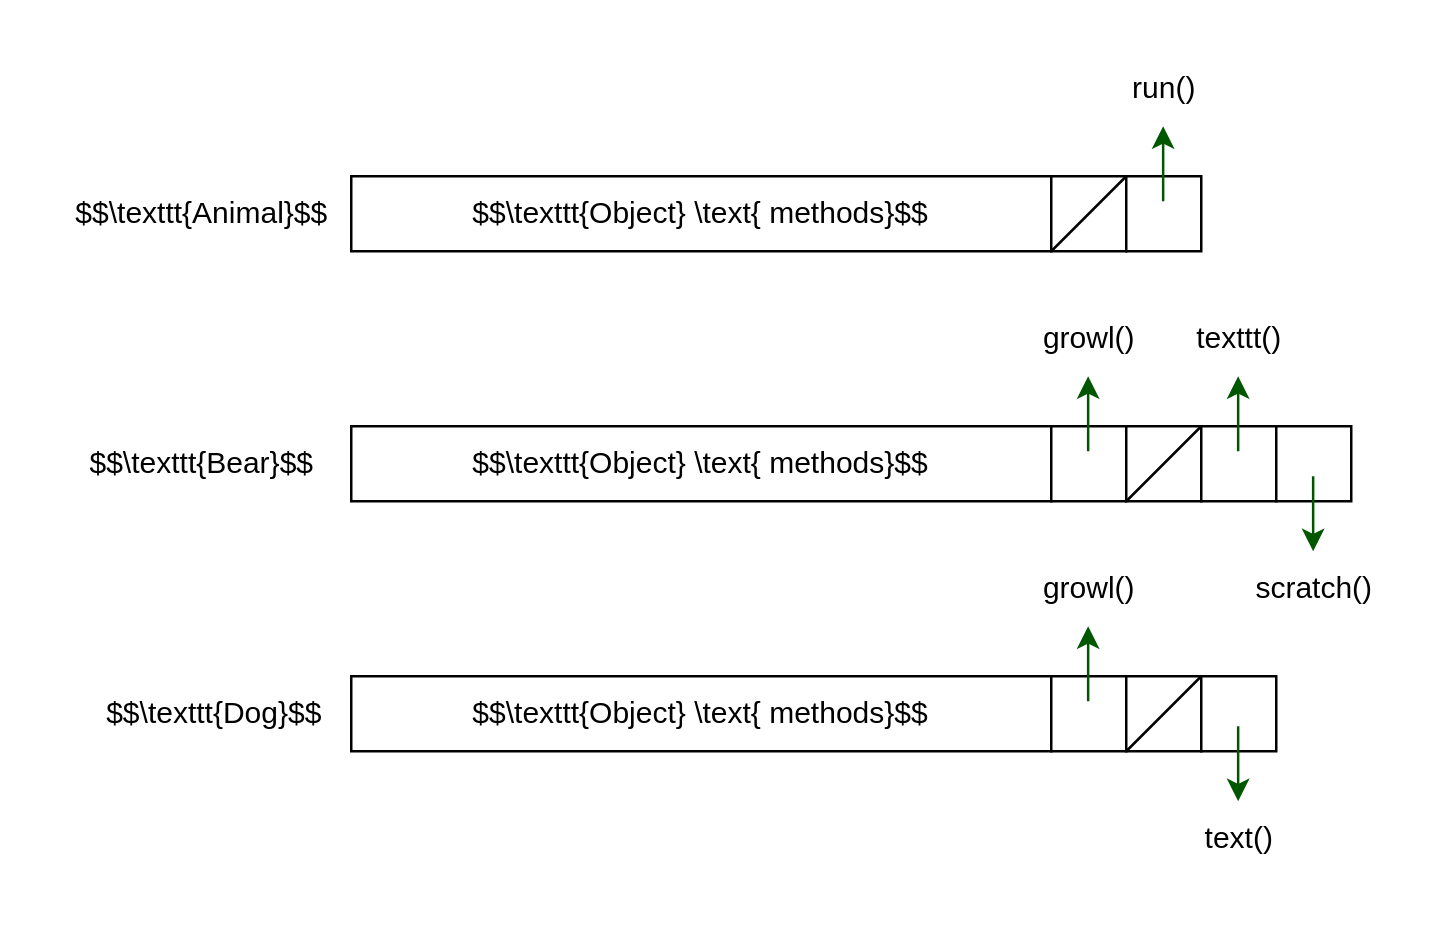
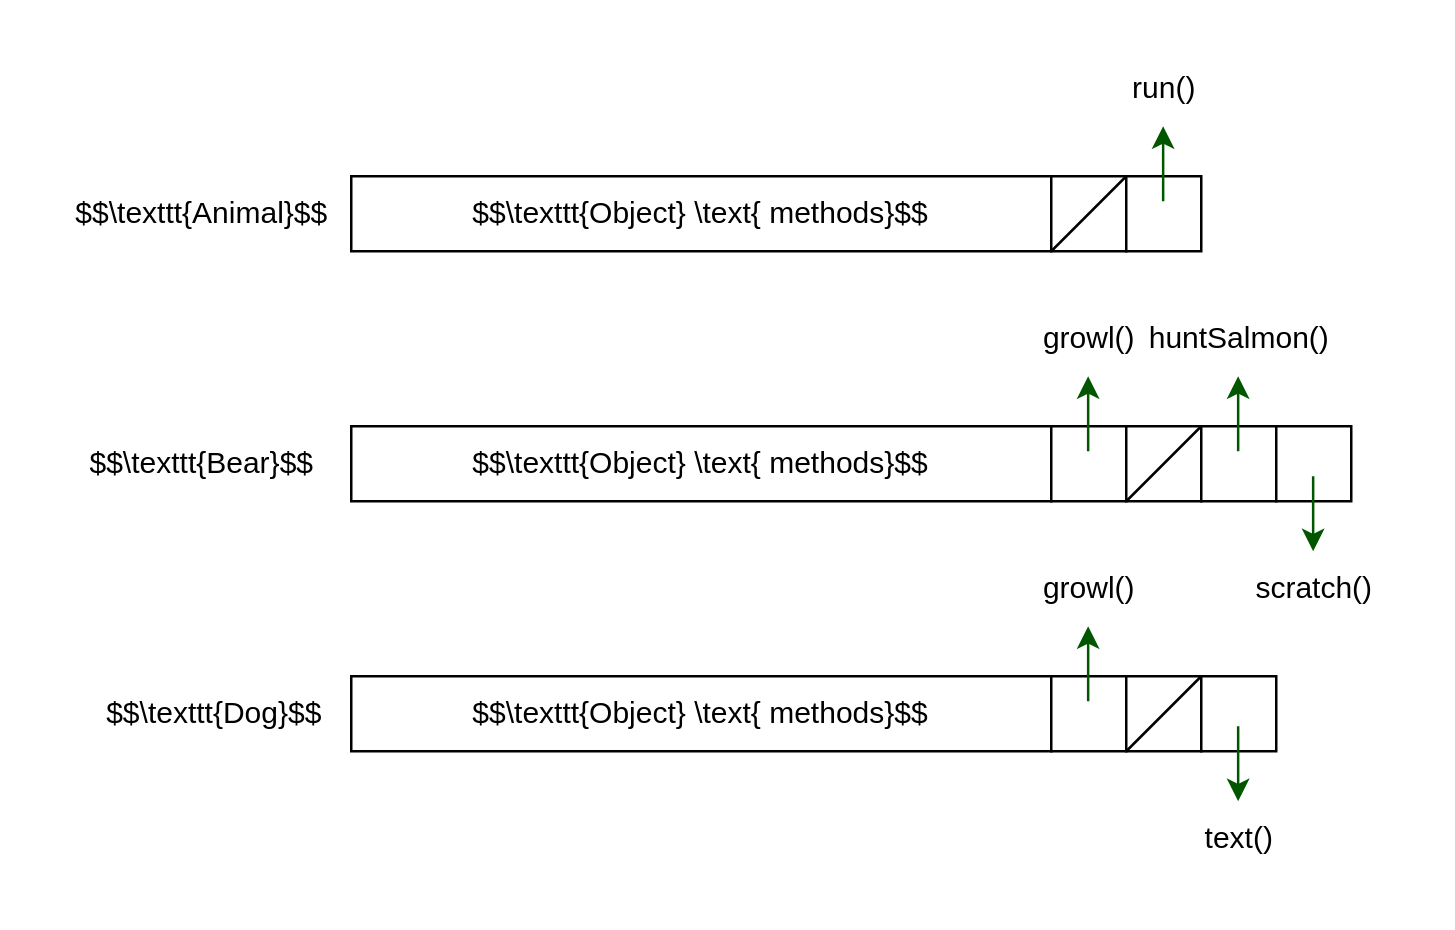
node "texttt()": label "texttt()" -> "huntSalmon()"
